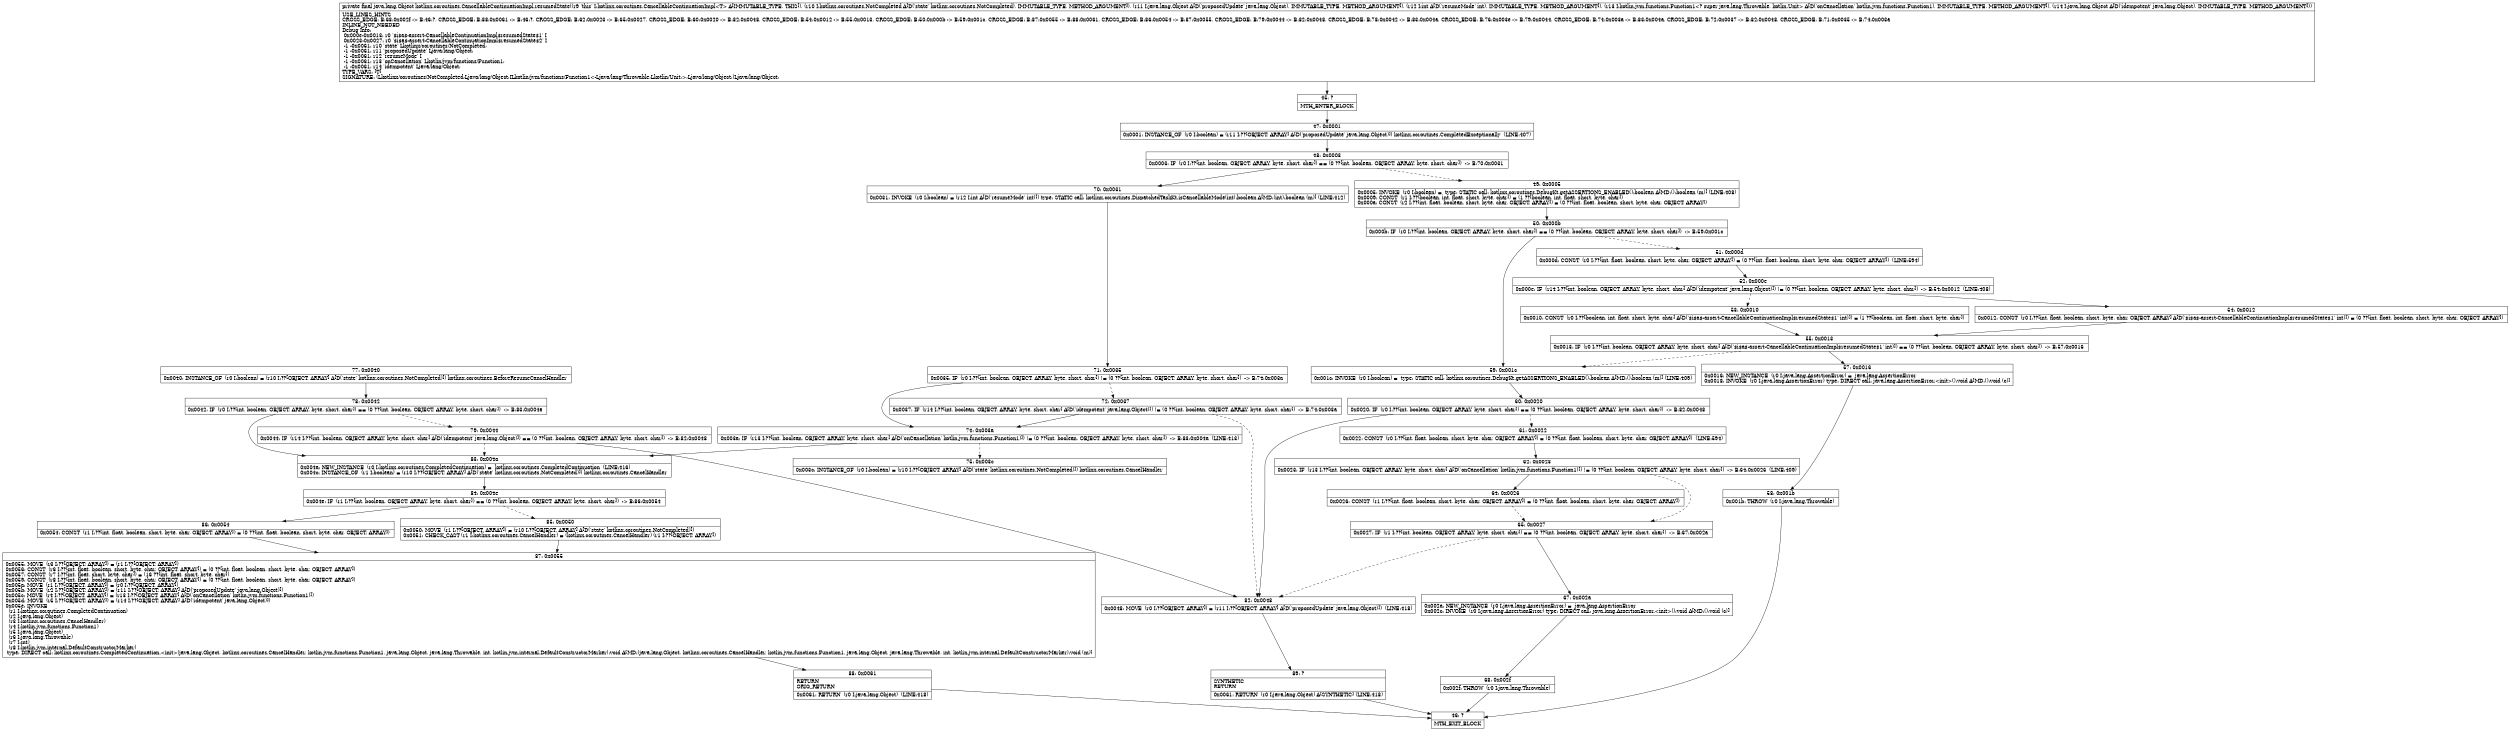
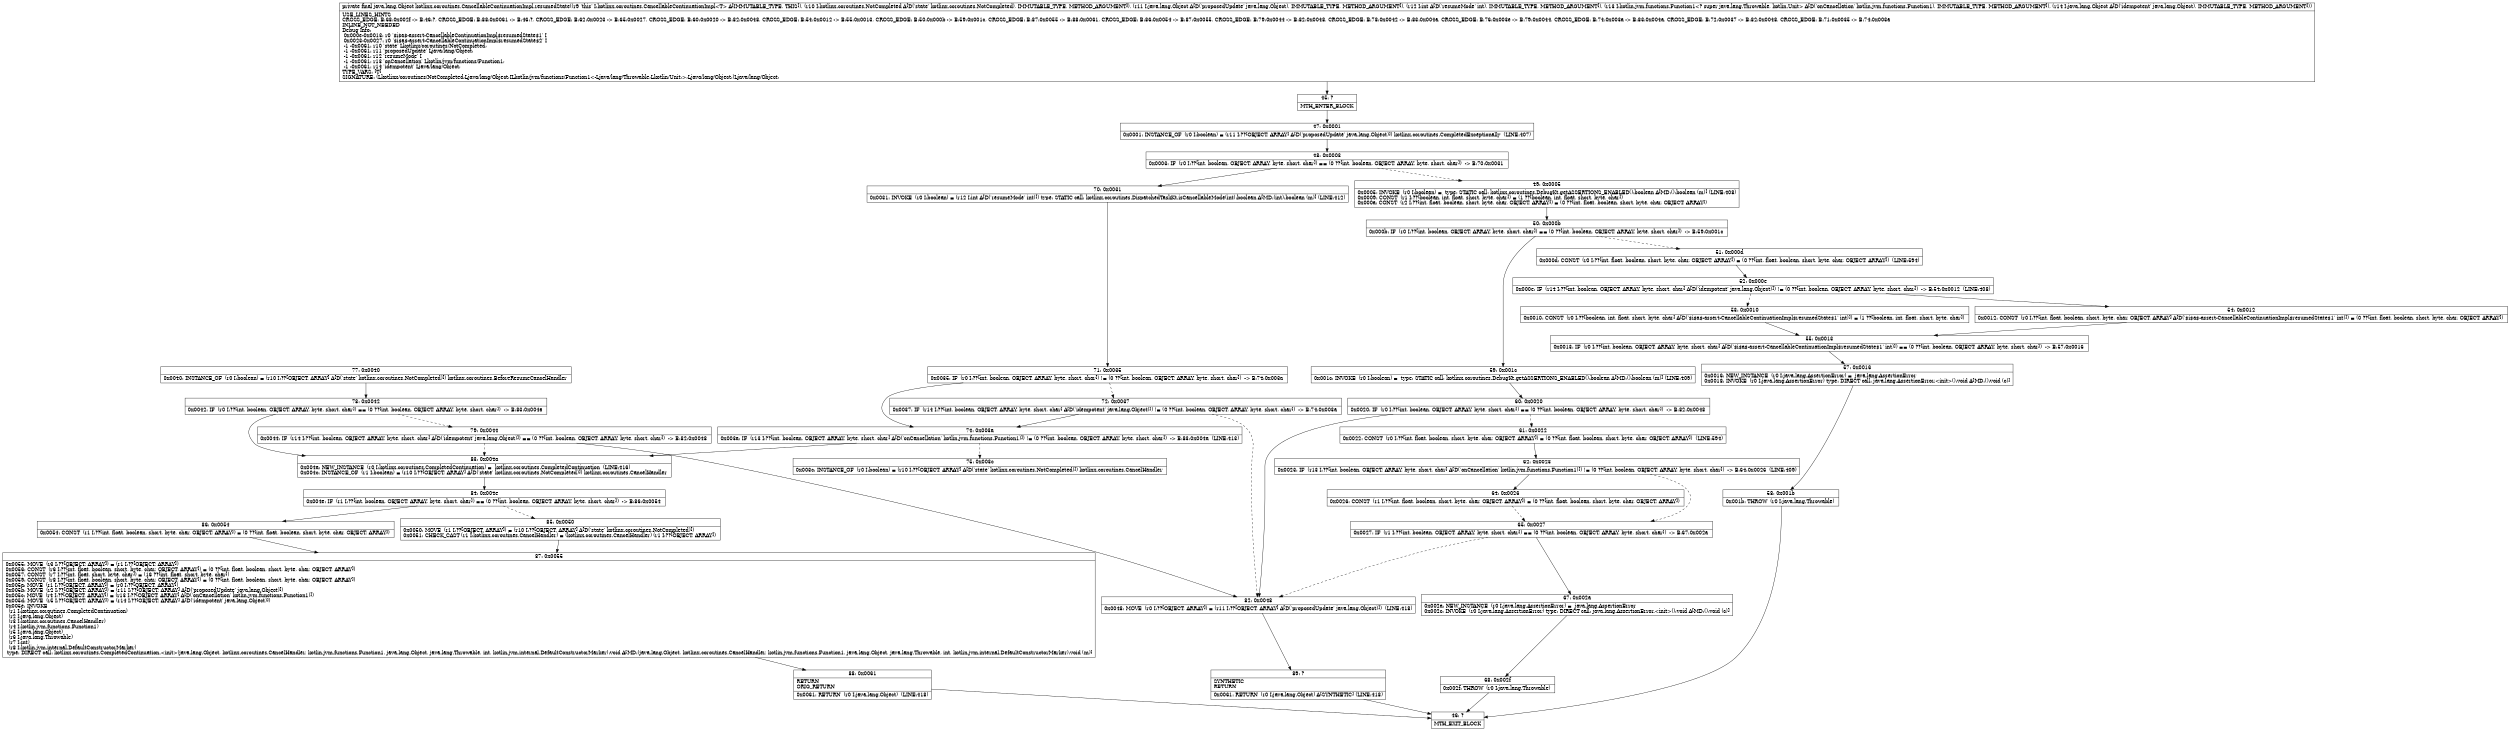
edge "55: 0x0013" -> "59: 0x001c": removed
